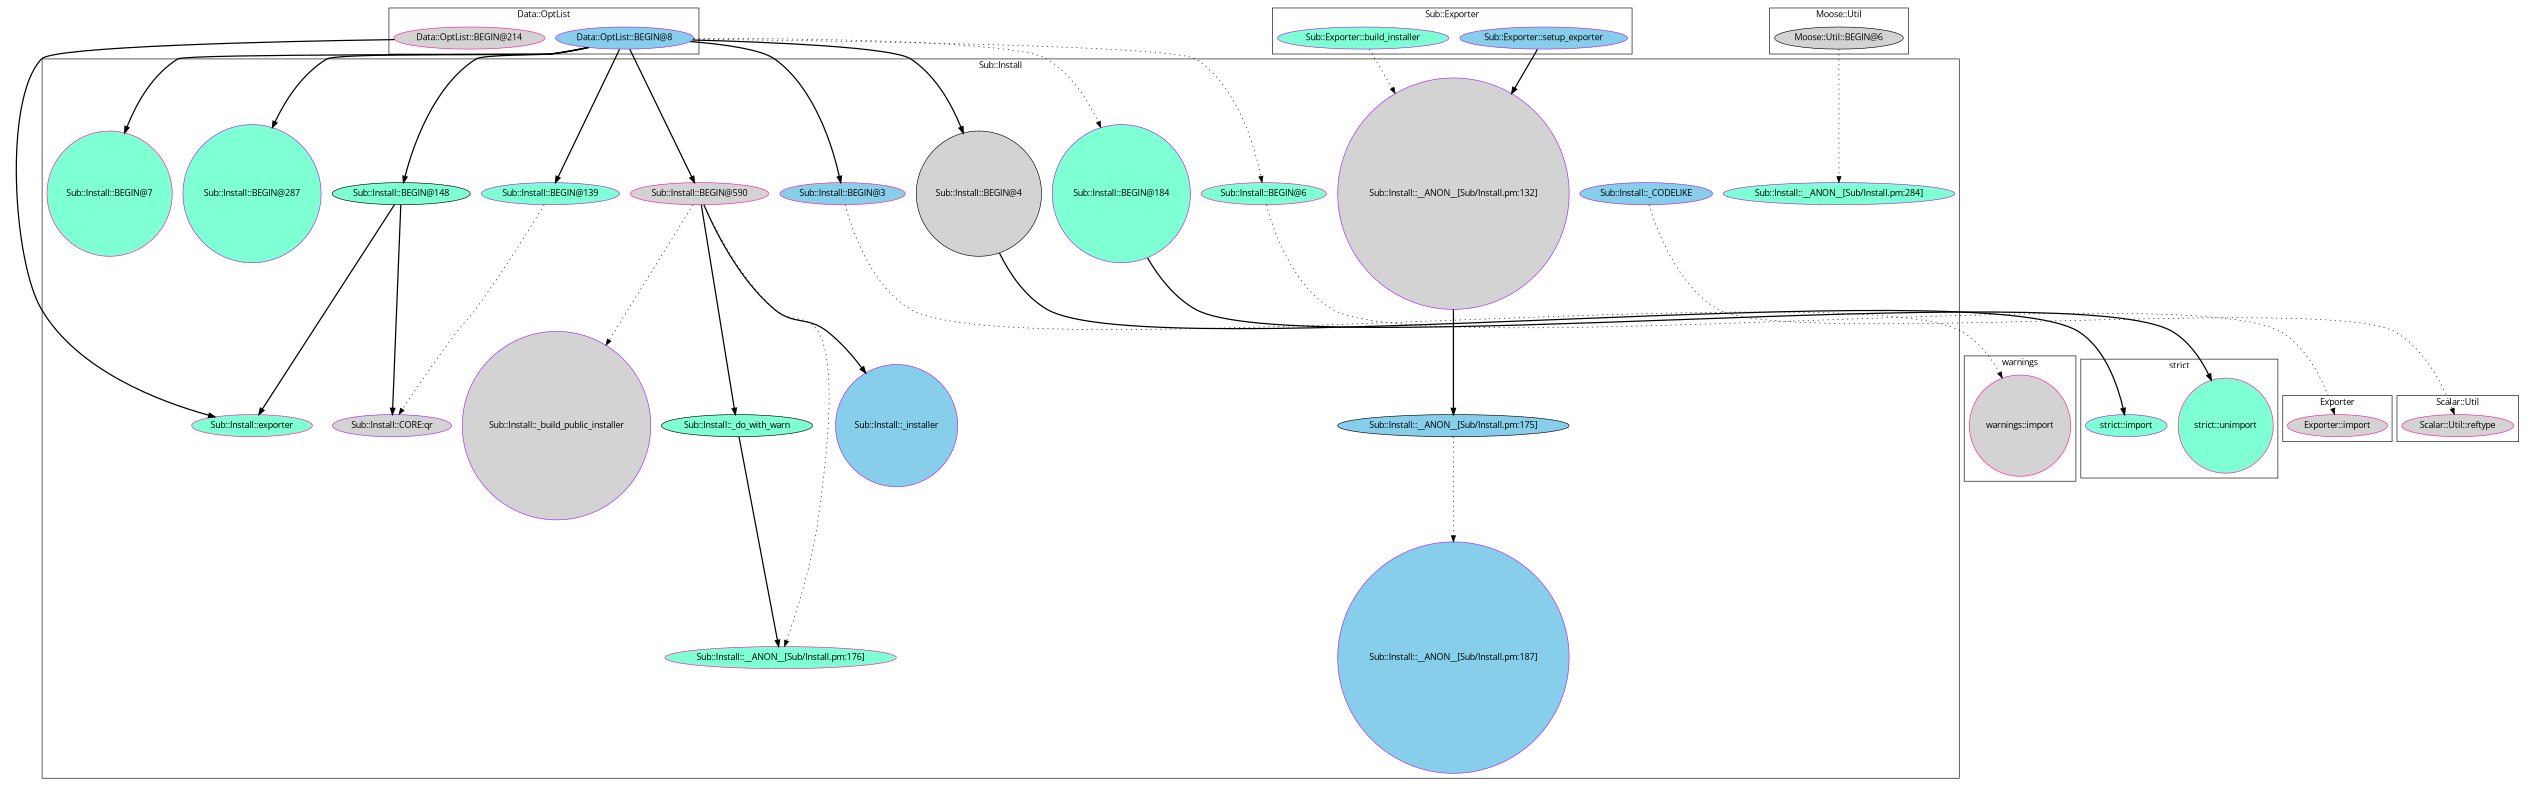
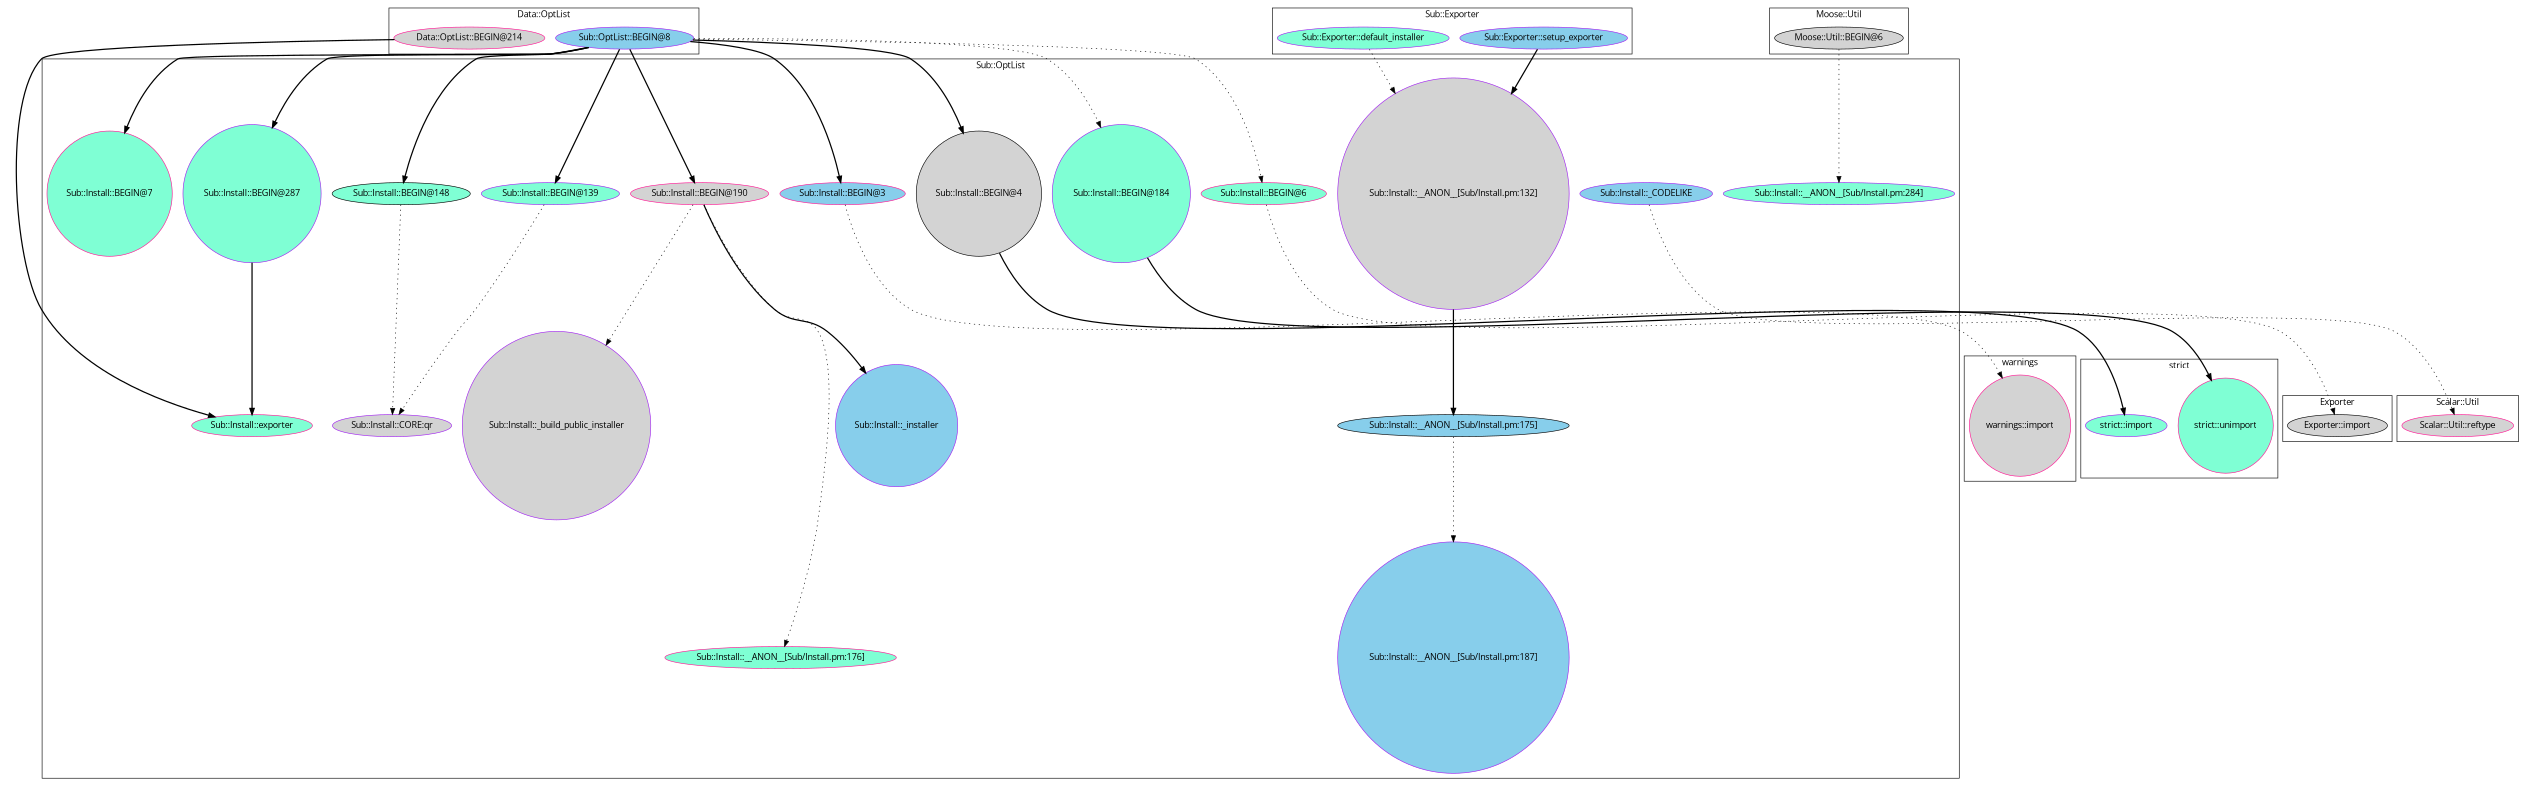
node "Data::OptList::BEGIN@8": label "Data::OptList::BEGIN@8" -> "Sub::OptList::BEGIN@8"
node "Sub::Exporter::build_installer": label "Sub::Exporter::build_installer" -> "Sub::Exporter::default_installer"
cluster "Sub::Install": label "Sub::Install" -> "Sub::OptList"
node "Sub::Install::BEGIN@590": label "Sub::Install::BEGIN@590" -> "Sub::Install::BEGIN@190"
edge "Sub::Install::BEGIN@148" -> "Sub::Install::CORE:qr": style bold -> dotted
edge "Sub::Install::BEGIN@148" -> "Sub::Install::exporter": now "Sub::Install::BEGIN@287" -> "Sub::Install::exporter"
node "Sub::Install::_do_with_warn": removed
node "Exporter::import": color deeppink -> black
